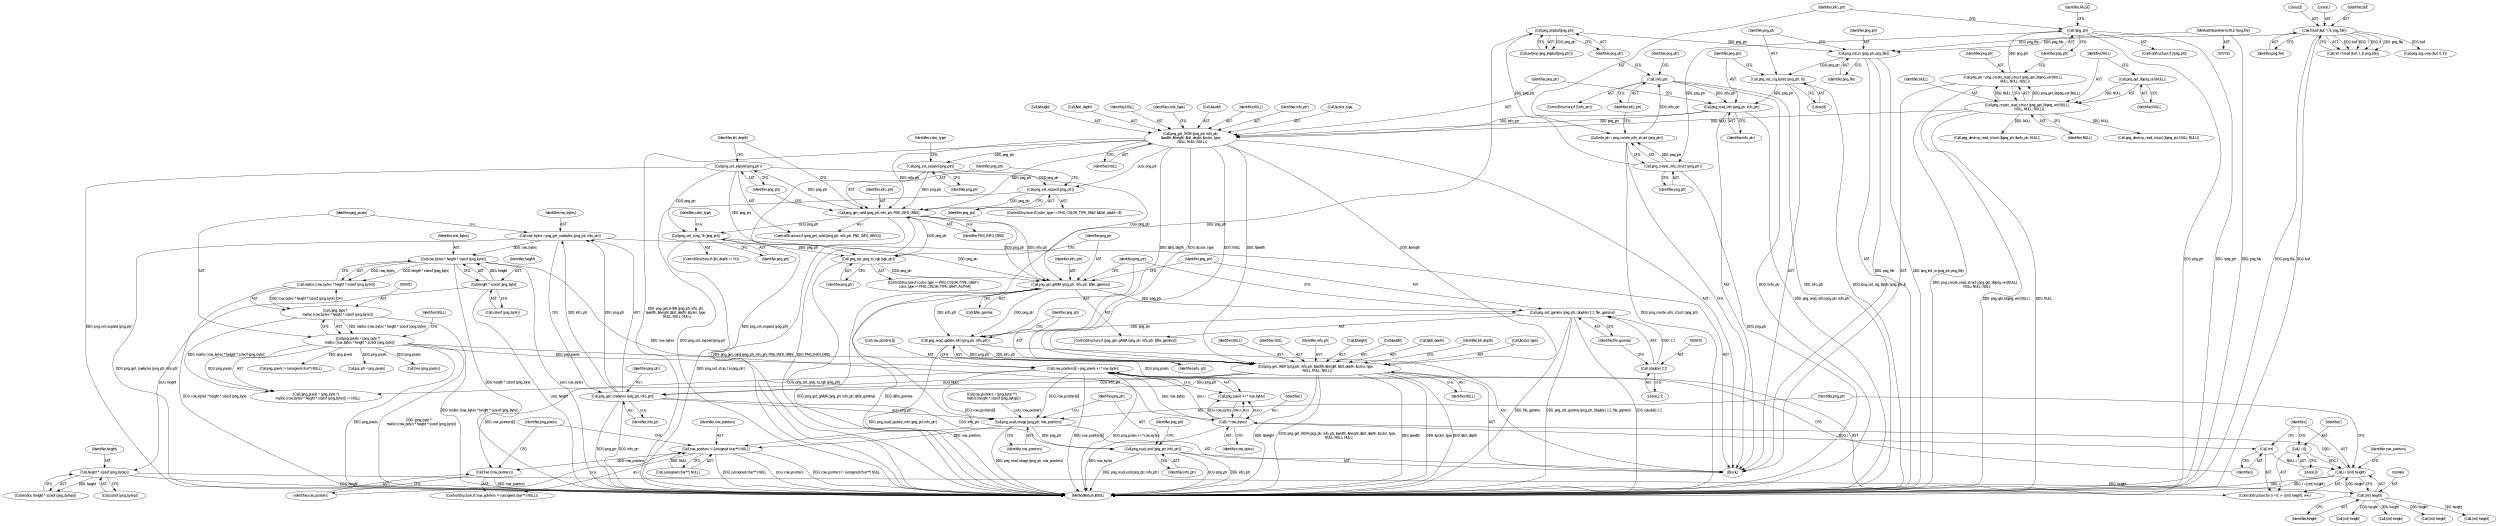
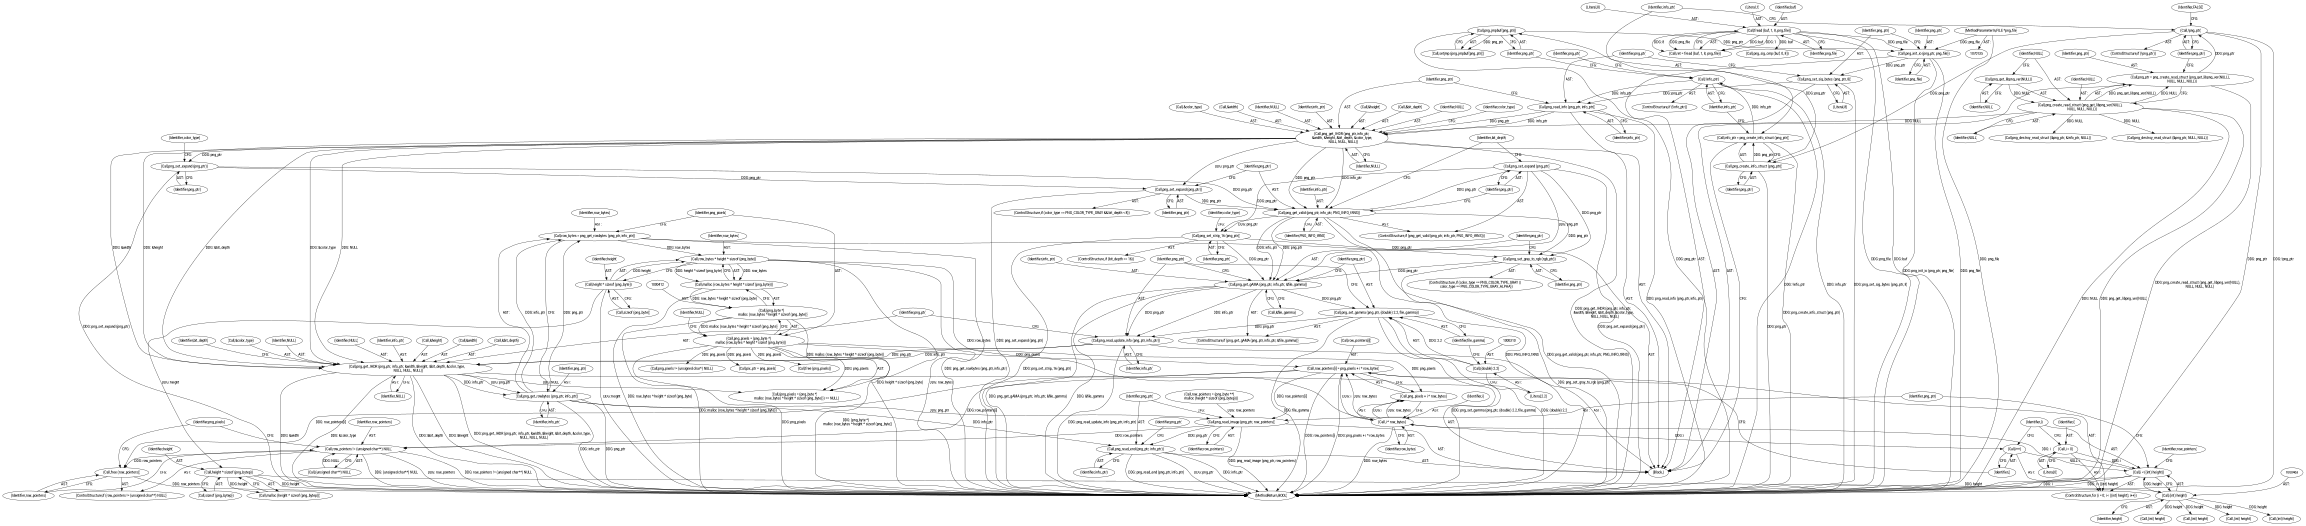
edge "(Call,png_jmpbuf(png_ptr))" -> "(Call,png_read_image (png_ptr, row_pointers))": now "(Call,png_jmpbuf(png_ptr))" -> "(MethodReturn,BOOL)"
edge "(Call,&file_gamma)" -> "(Call,png_get_gAMA (png_ptr, info_ptr, &file_gamma))": label "AST: " -> "CFG: "
edge "(Call,png_pixels + i * row_bytes)" -> "(Call,i * row_bytes)": label "INFO: " -> "CFG: "
